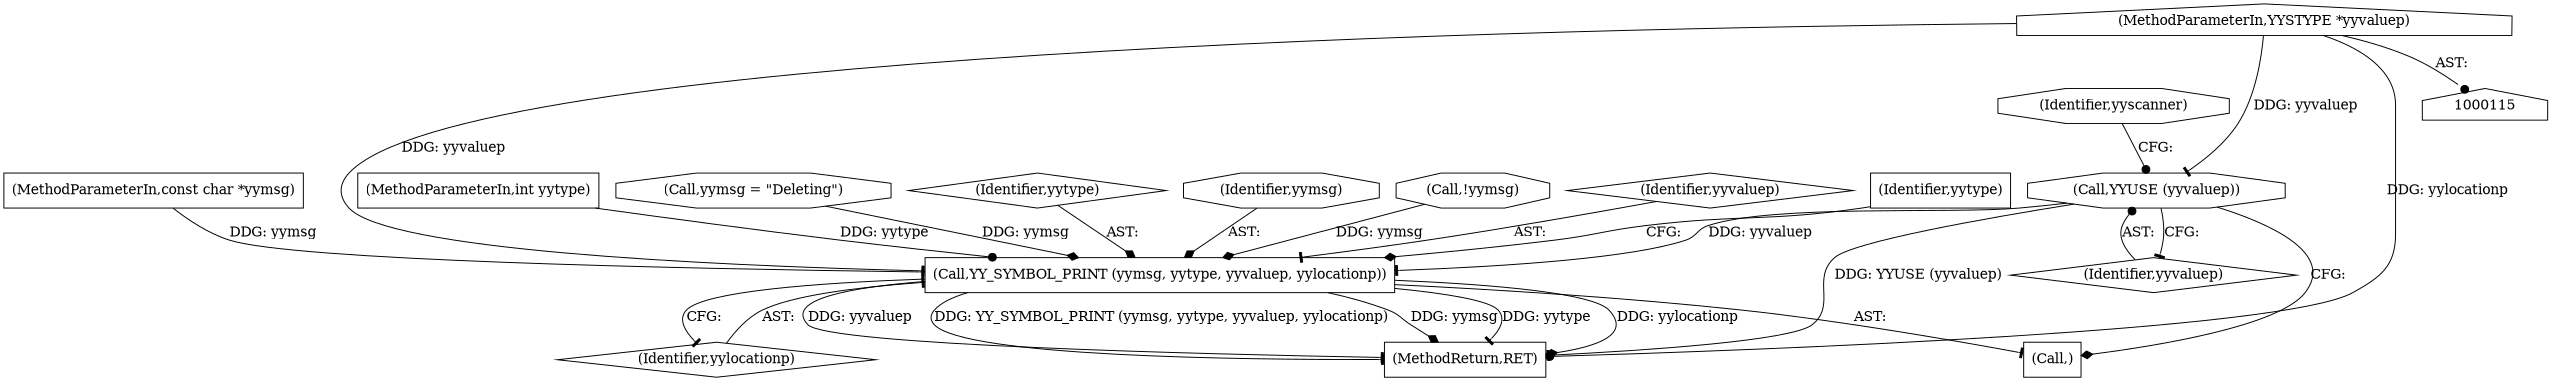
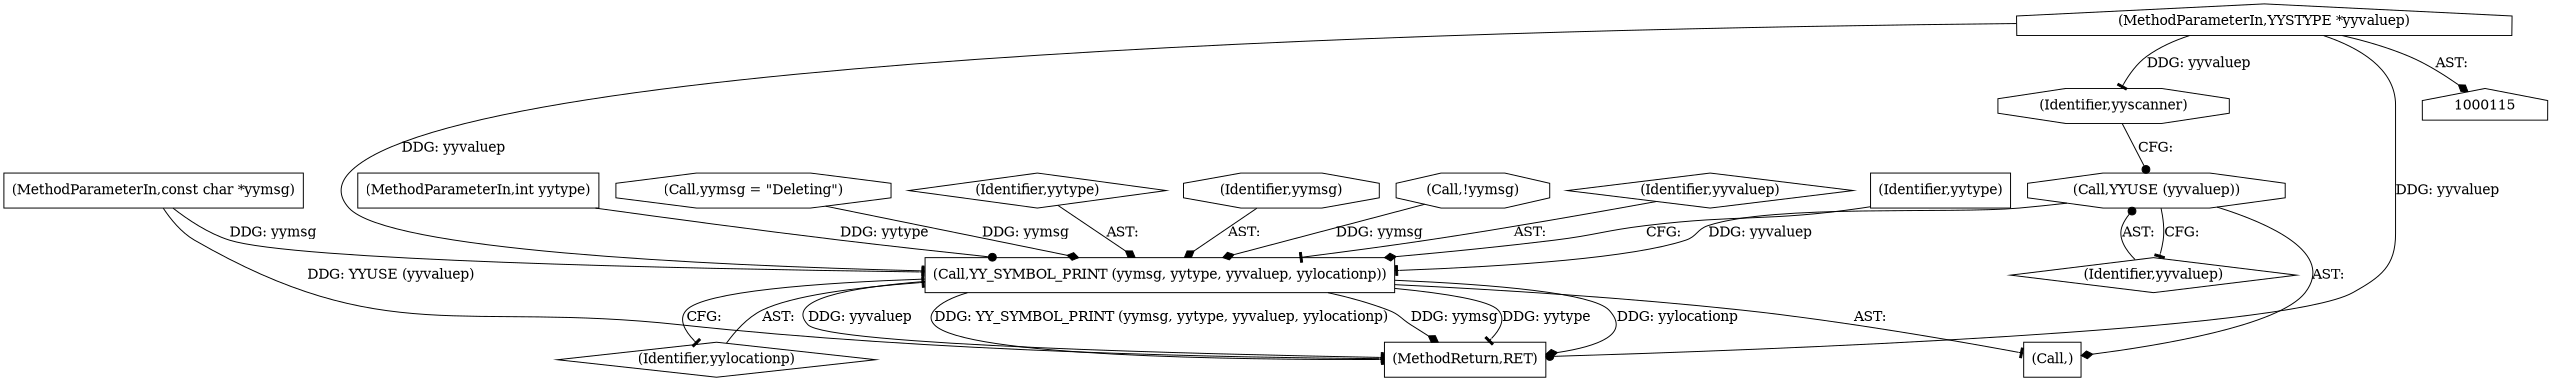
edge "(MethodParameterIn,YYSTYPE *yyvaluep)" -> "1000115": arrowhead dot -> diamond
edge "(MethodParameterIn,YYSTYPE *yyvaluep)" -> "(Call,YYUSE (yyvaluep))": now "(MethodParameterIn,YYSTYPE *yyvaluep)" -> "(Identifier,yyscanner)"
edge "(MethodParameterIn,YYSTYPE *yyvaluep)" -> "(MethodReturn,RET)": label "DDG: yylocationp" -> "DDG: yyvaluep"
edge "(Call,YYUSE (yyvaluep))" -> "(Call,)": label "CFG: " -> "AST: "
edge "(Call,YYUSE (yyvaluep))" -> "(MethodReturn,RET)": now "(MethodParameterIn,const char *yymsg)" -> "(MethodReturn,RET)"
